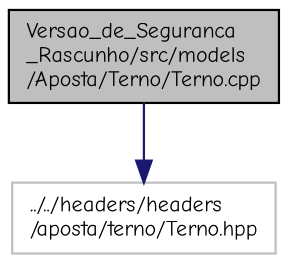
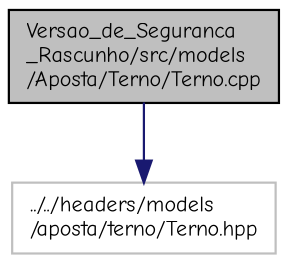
node "../../headers/headers /aposta/terno/Terno.hpp": label "../../headers/headers /aposta/terno/Terno.hpp" -> "../../headers/models /aposta/terno/Terno.hpp"
